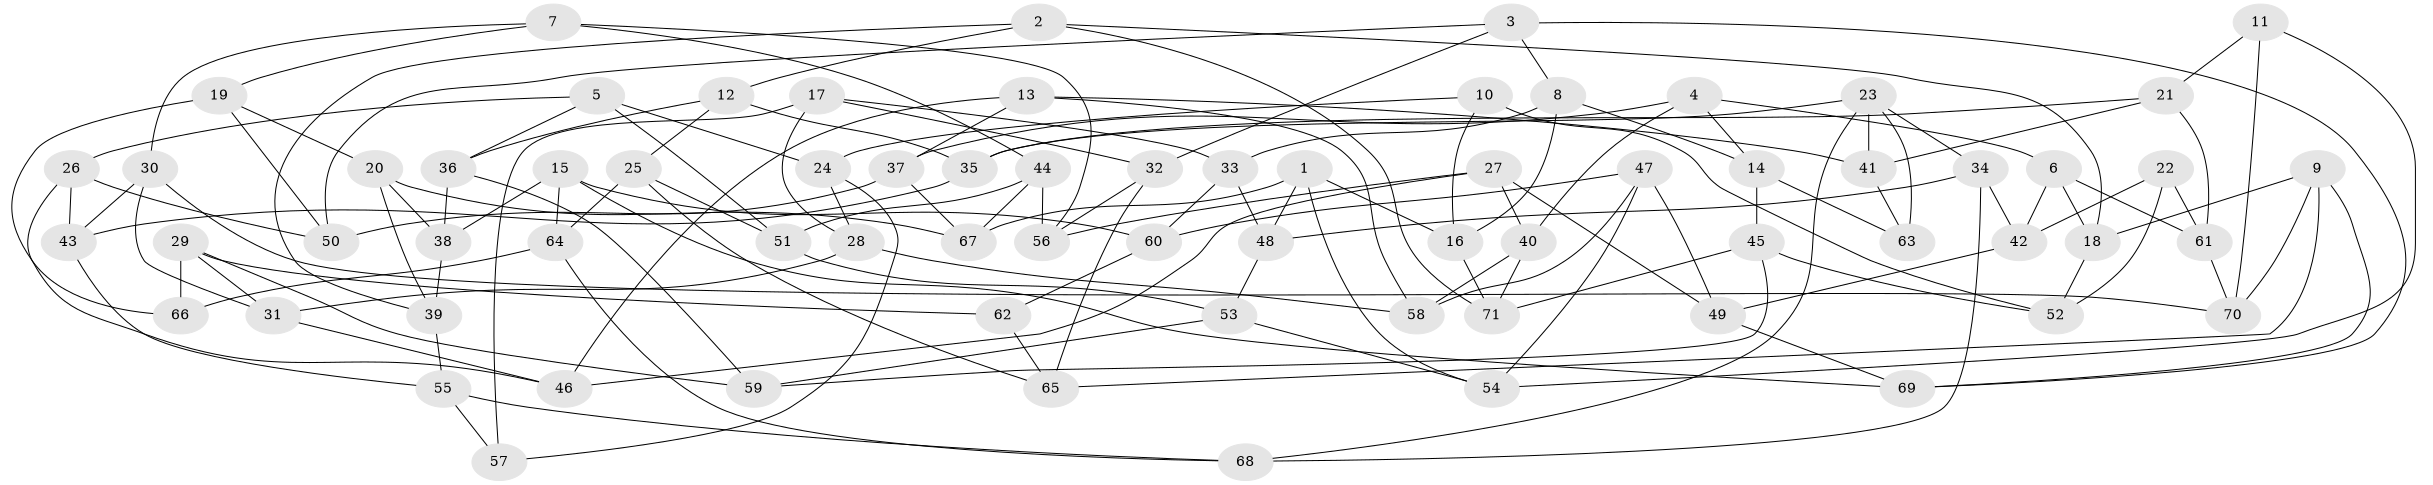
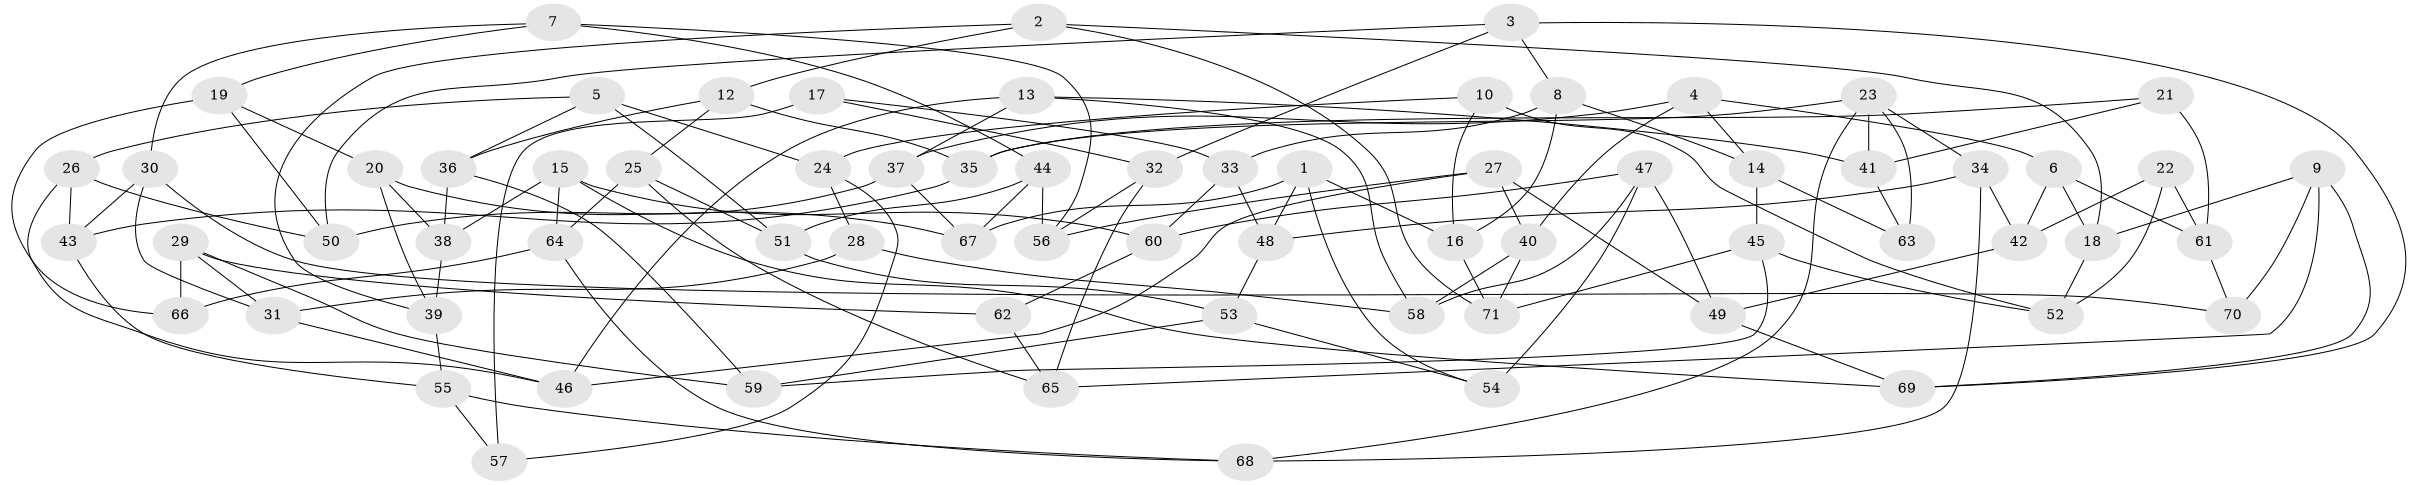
node "11": removed
edge "17" -- "28": removed
